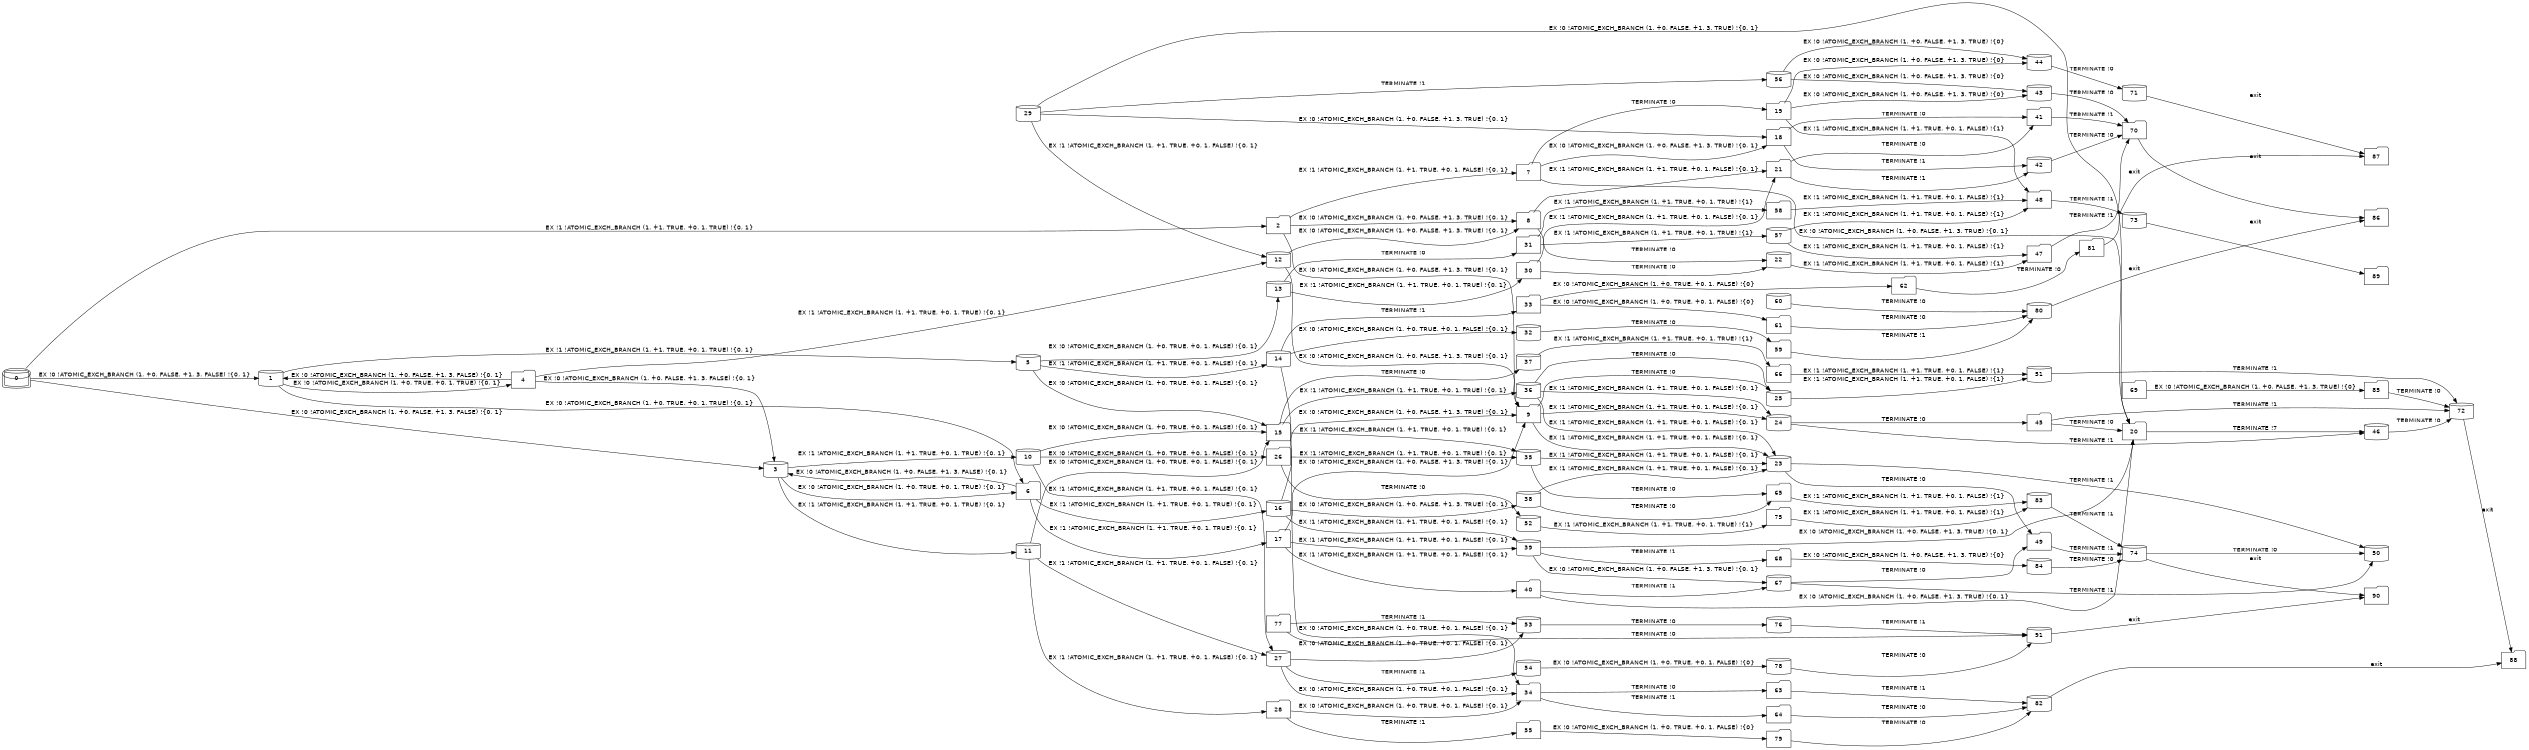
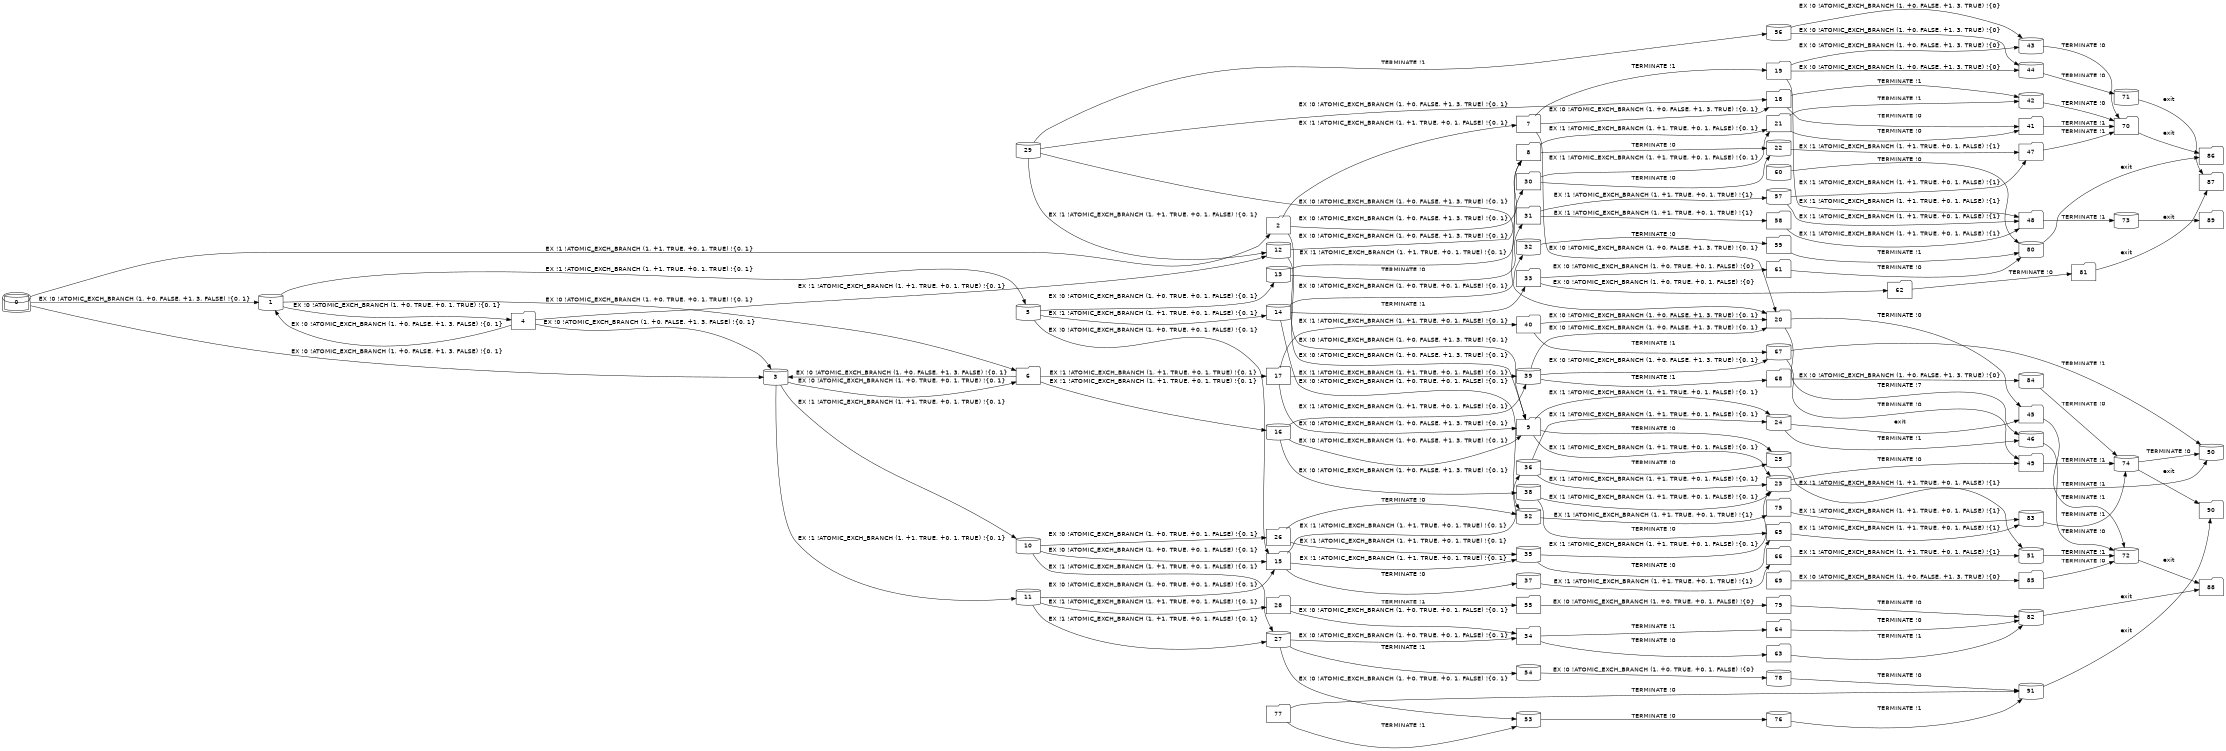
edge "7" -> "19": label "TERMINATE !0" -> "TERMINATE !1"
edge "24" -> "45": label "TERMINATE !0" -> "exit"
edge "45" -> "20": reversed
edge "14" -> "34": now "14" -> "52"
